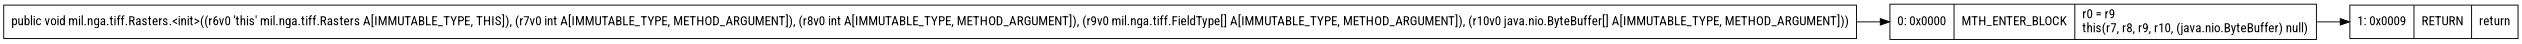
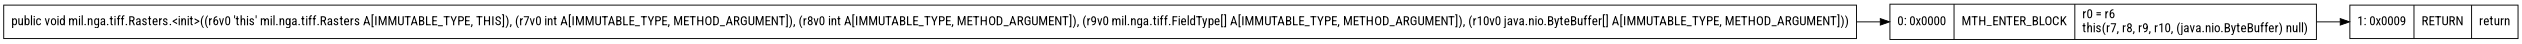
node "0: 0x0000": text "r0 = r9" -> "r0 = r6"
